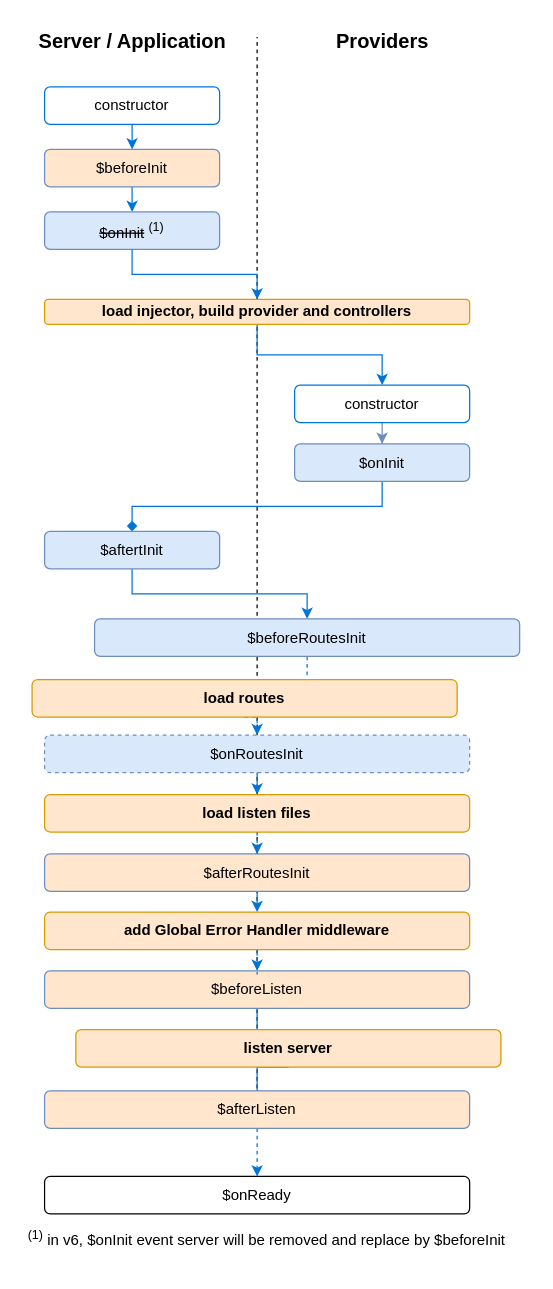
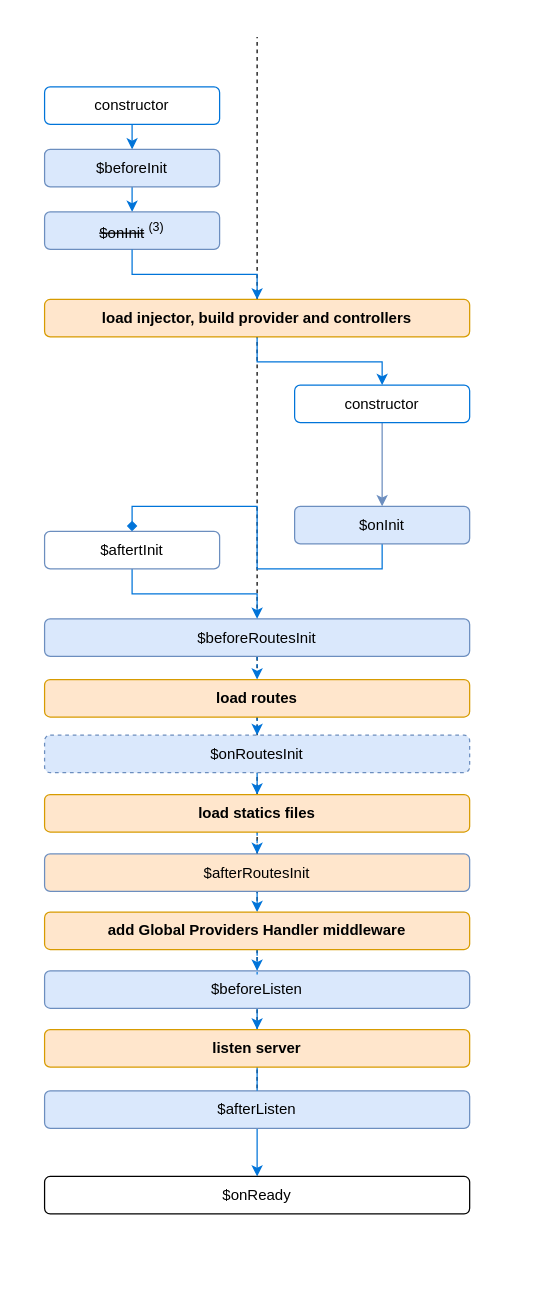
node "Server / Application": removed
node "Providers": removed
node "$beforeInit": fillcolor #ffe6cc -> #dae8fc
node "$onInit (1)": label "$onInit (1)" -> "$onInit (3)"
node "load injector, build provider and controllers": size 425x25 -> 425x38
node "$onInit": moved (382, 463) -> (382, 525)
node "$aftertInit": fillcolor #dae8fc -> #ffffff
node "$beforeRoutesInit": moved (307, 638) -> (257, 638)
node "load routes": moved (244, 698) -> (257, 698)
node "load listen files": label "load listen files" -> "load statics files"
node "add Global Error Handler middleware": label "add Global Error Handler middleware" -> "add Global Providers Handler middleware"
node "$beforeListen": fillcolor #ffe6cc -> #dae8fc
node "listen server": moved (288, 1048) -> (257, 1048)
node "$afterListen": fillcolor #ffe6cc -> #dae8fc
edge "$afterListen" -> "$onReady": style dashed -> solid
node "(1) in v6, $onInit event server will be removed and replace by $beforeInit": removed
